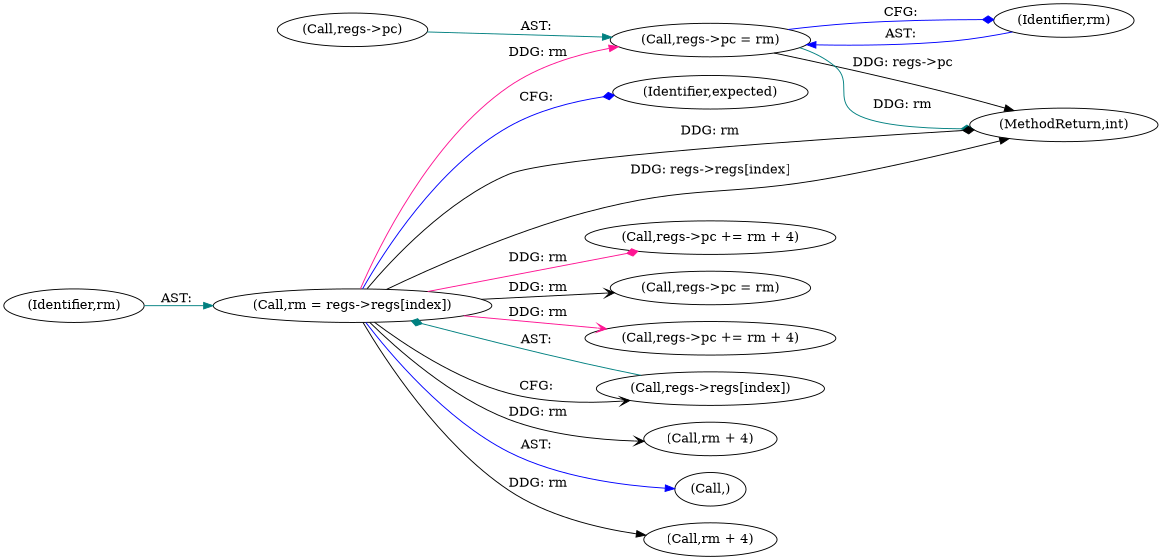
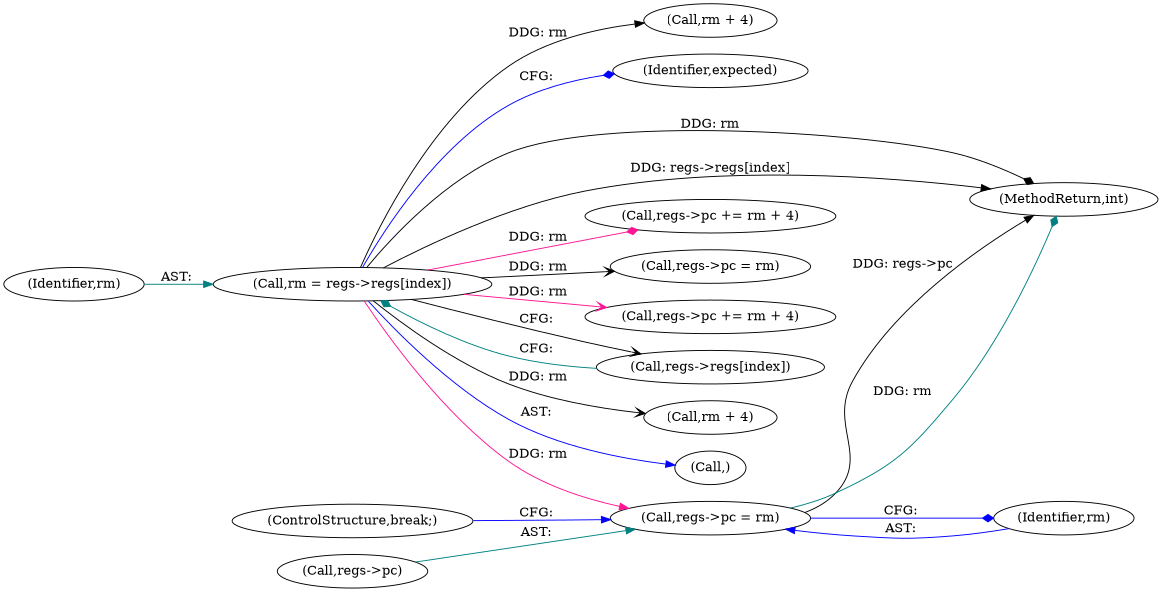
edge "(Call,regs->regs[index])" -> "(Call,rm = regs->regs[index])": label "AST: " -> "CFG: "
node "(ControlStructure,break;)": added
